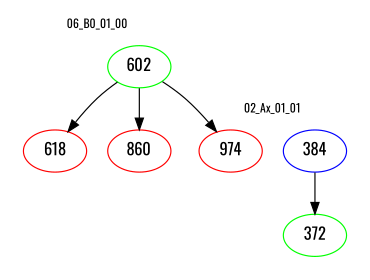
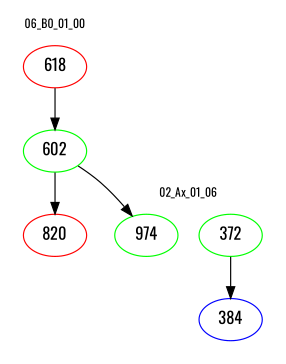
edge "602" -> "618": reversed
cluster "02_Ax_01_01": label "02_Ax_01_01" -> "02_Ax_01_06"
node "860": label "860" -> "820"
node "974": color red -> green
edge "384" -> "372": reversed
